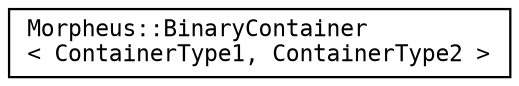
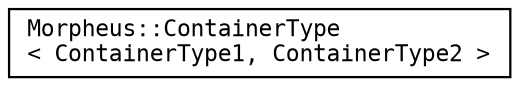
node "Morpheus::BinaryContainer < ContainerType1, ContainerType2 >": label "Morpheus::BinaryContainer < ContainerType1, ContainerType2 >" -> "Morpheus::ContainerType < ContainerType1, ContainerType2 >"
